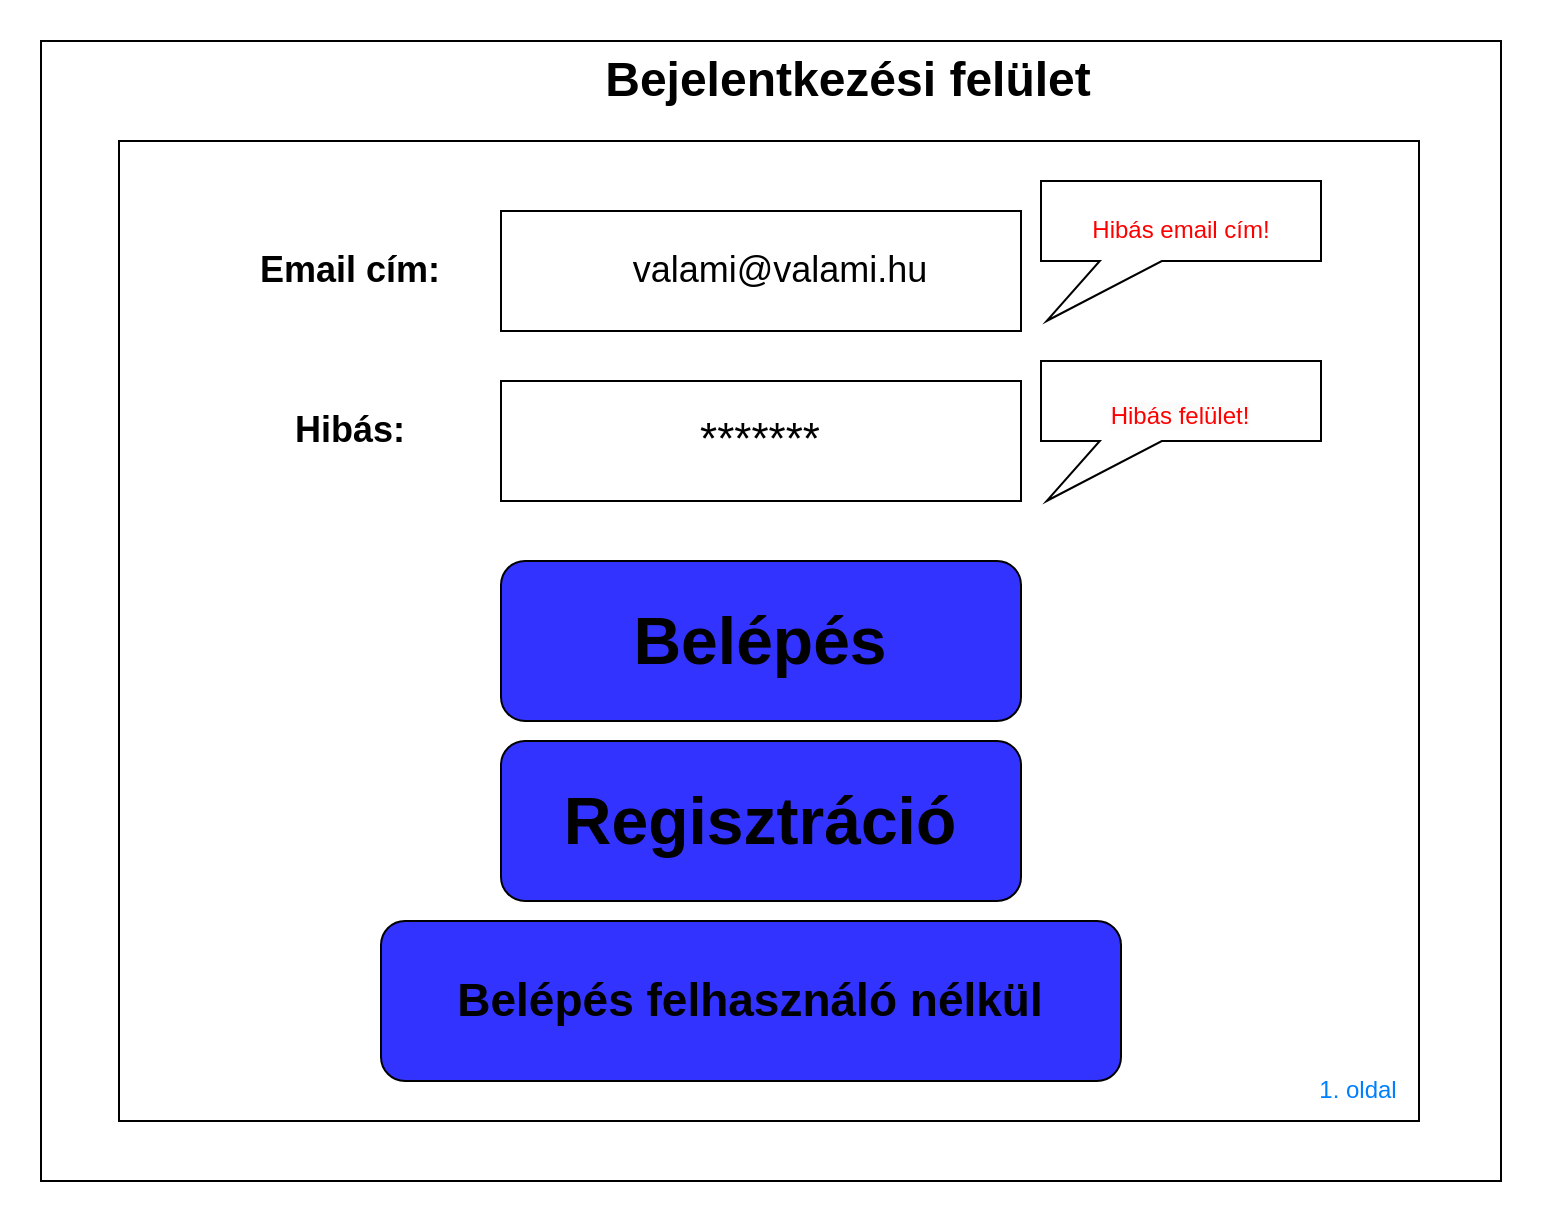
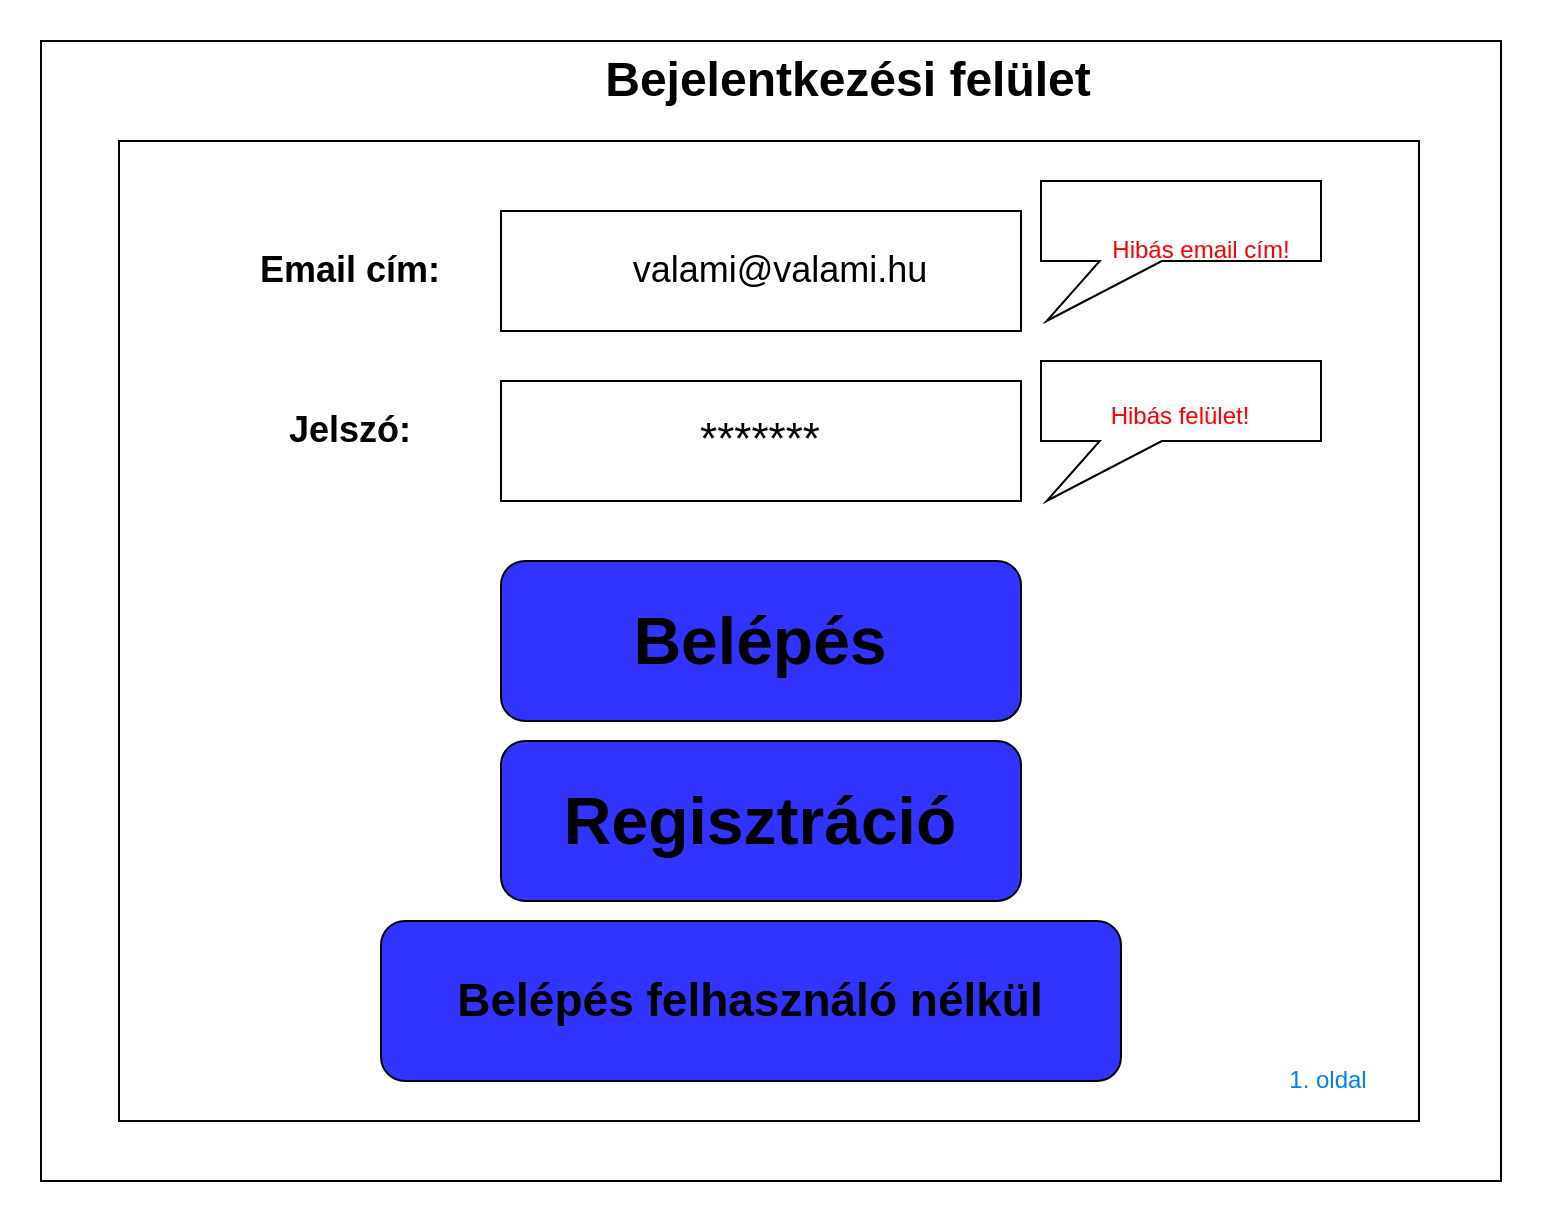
node "Hibás email cím!": moved (1181, 231) -> (1201, 251)
node "Hibás:": label "Hibás:" -> "Jelszó:"
node "1. oldal": moved (1359, 1091) -> (1329, 1081)
